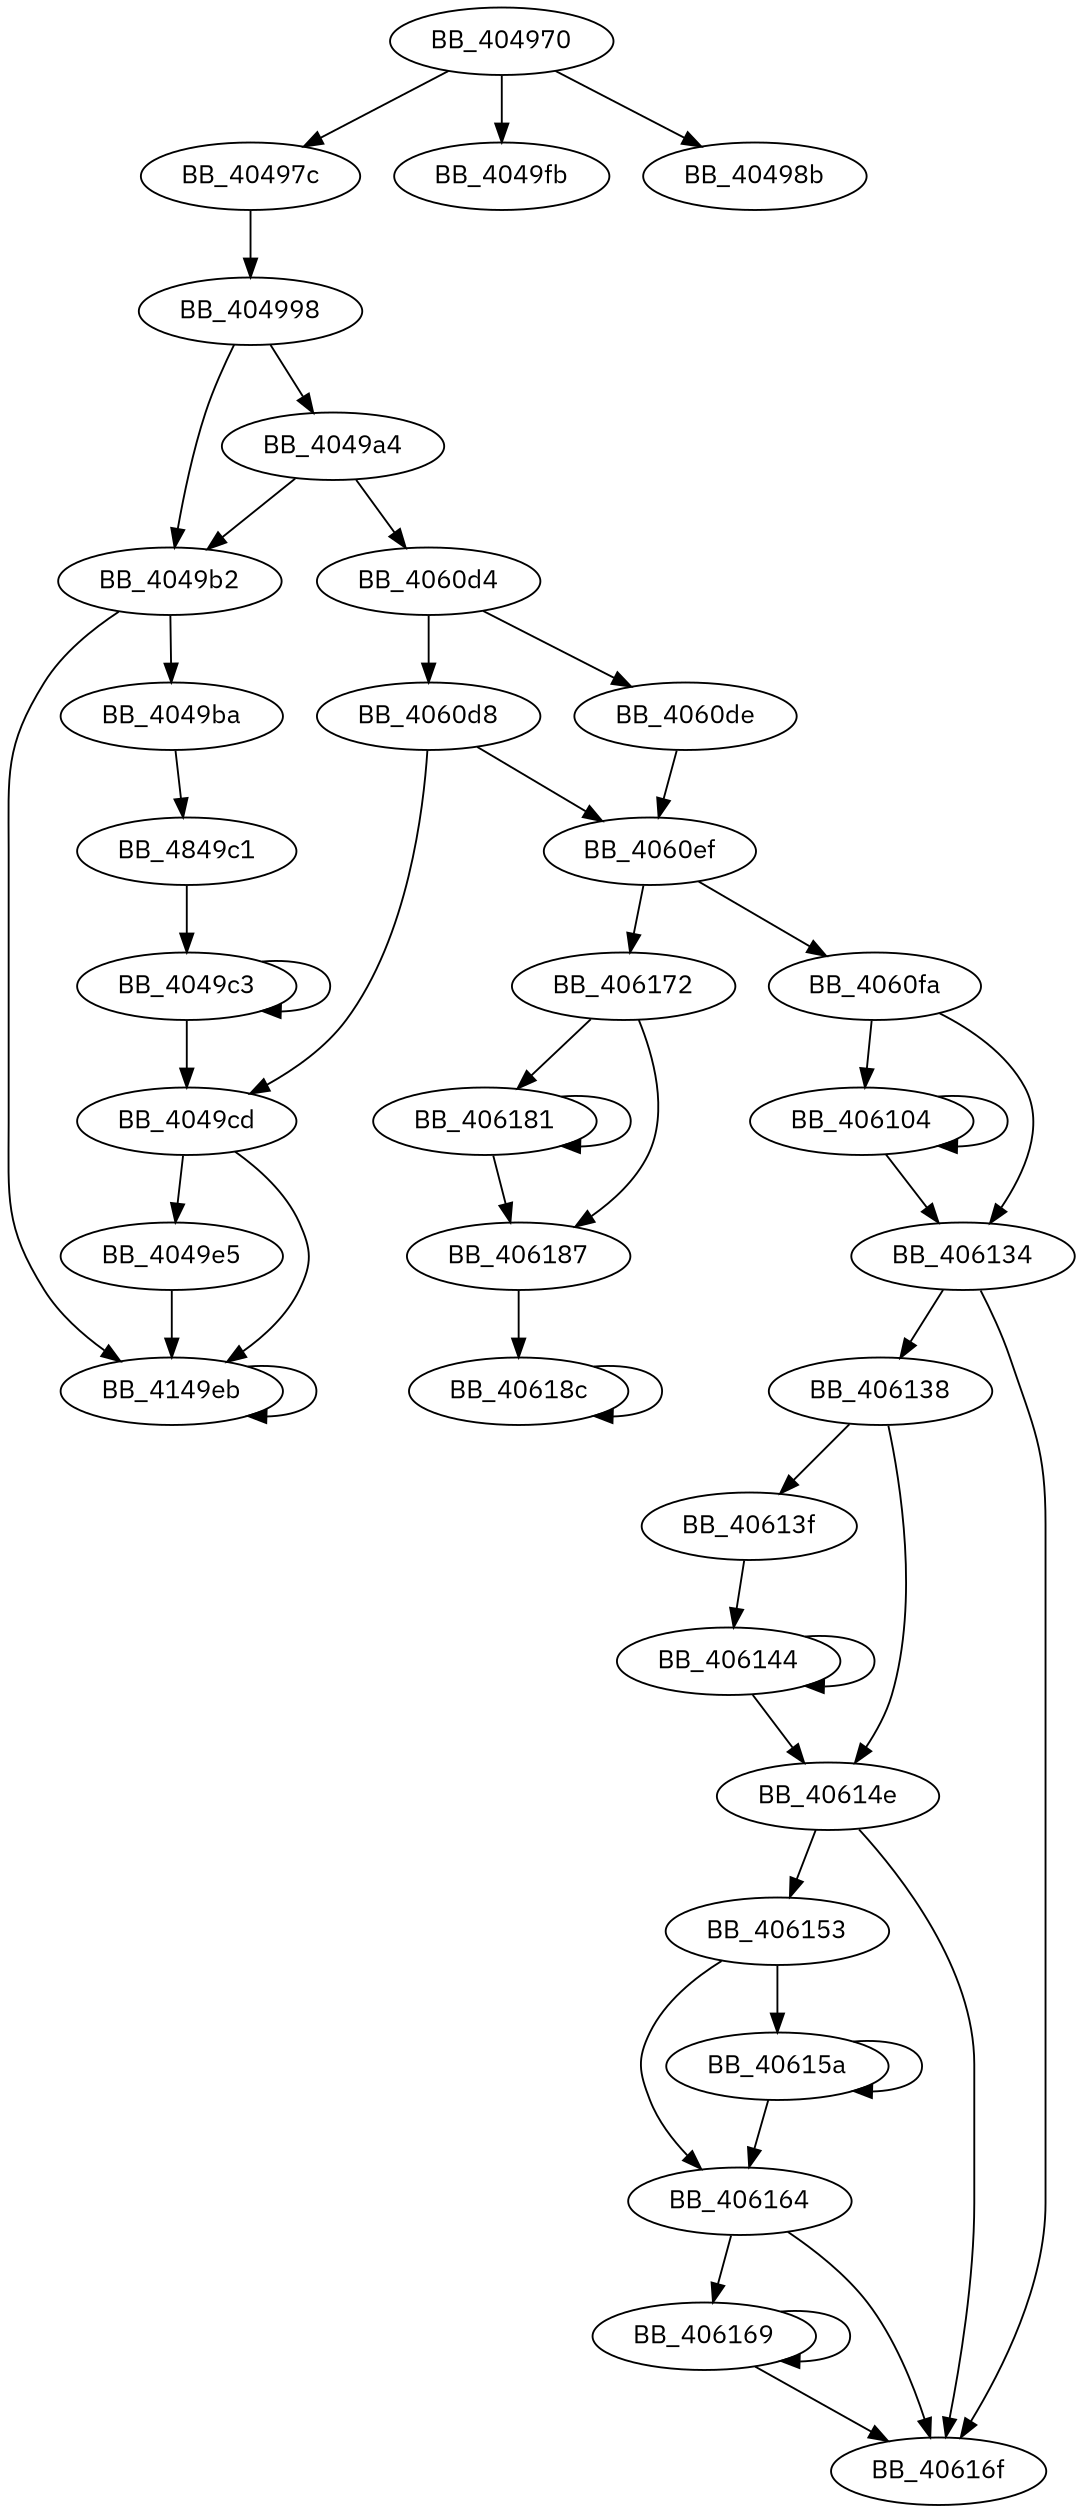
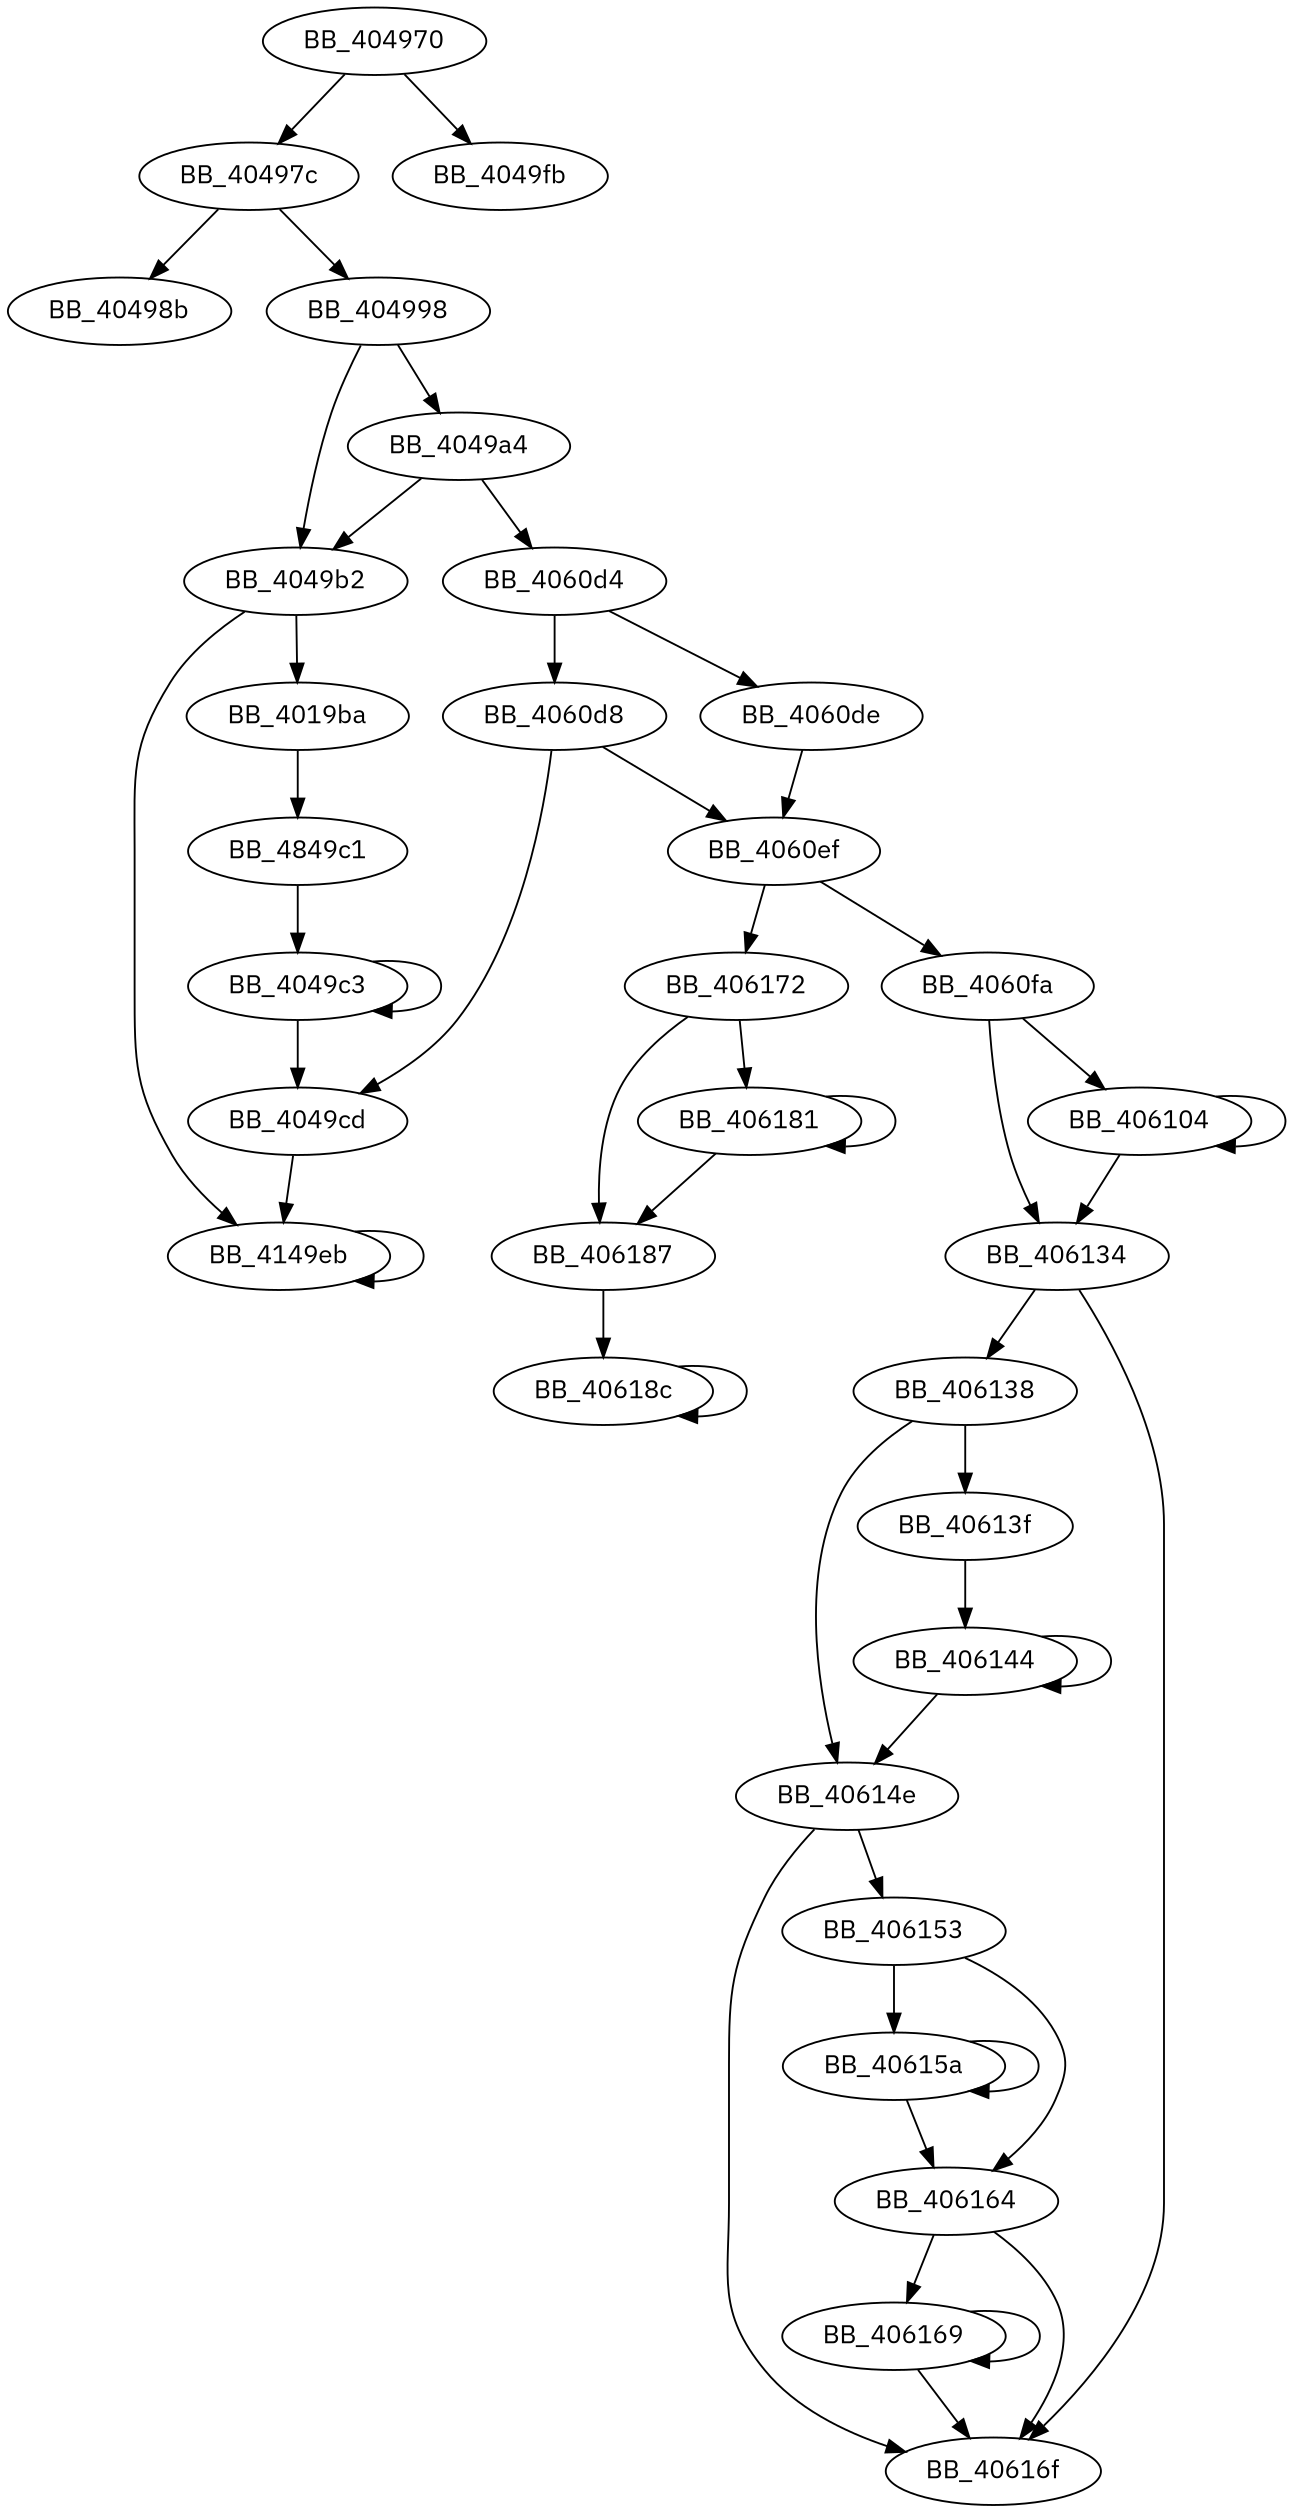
edge "BB_404970" -> "BB_40498b": now "BB_40497c" -> "BB_40498b"
node "BB_4049ba": label "BB_4049ba" -> "BB_4019ba"
node "BB_4049e5": removed
